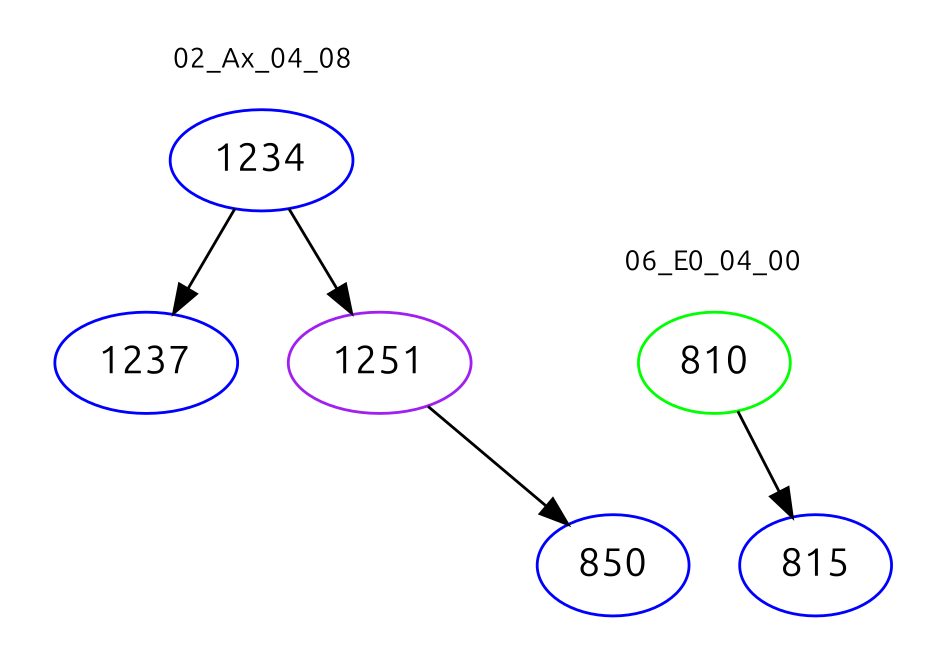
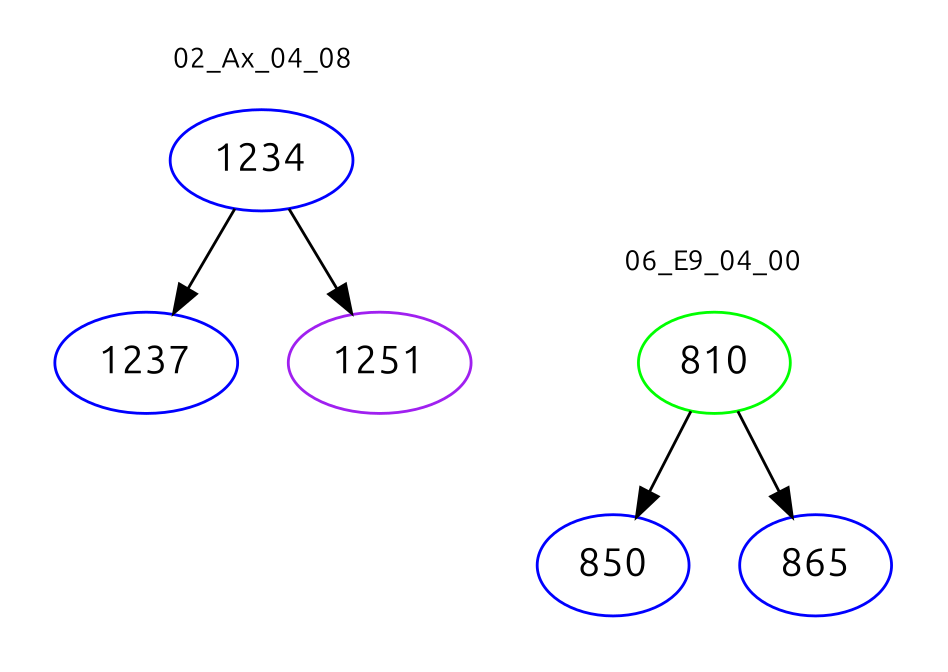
cluster "06_E0_04_00": label "06_E0_04_00" -> "06_E9_04_00"
edge "1251" -> "850": now "810" -> "850"
node "815": label "815" -> "865"
